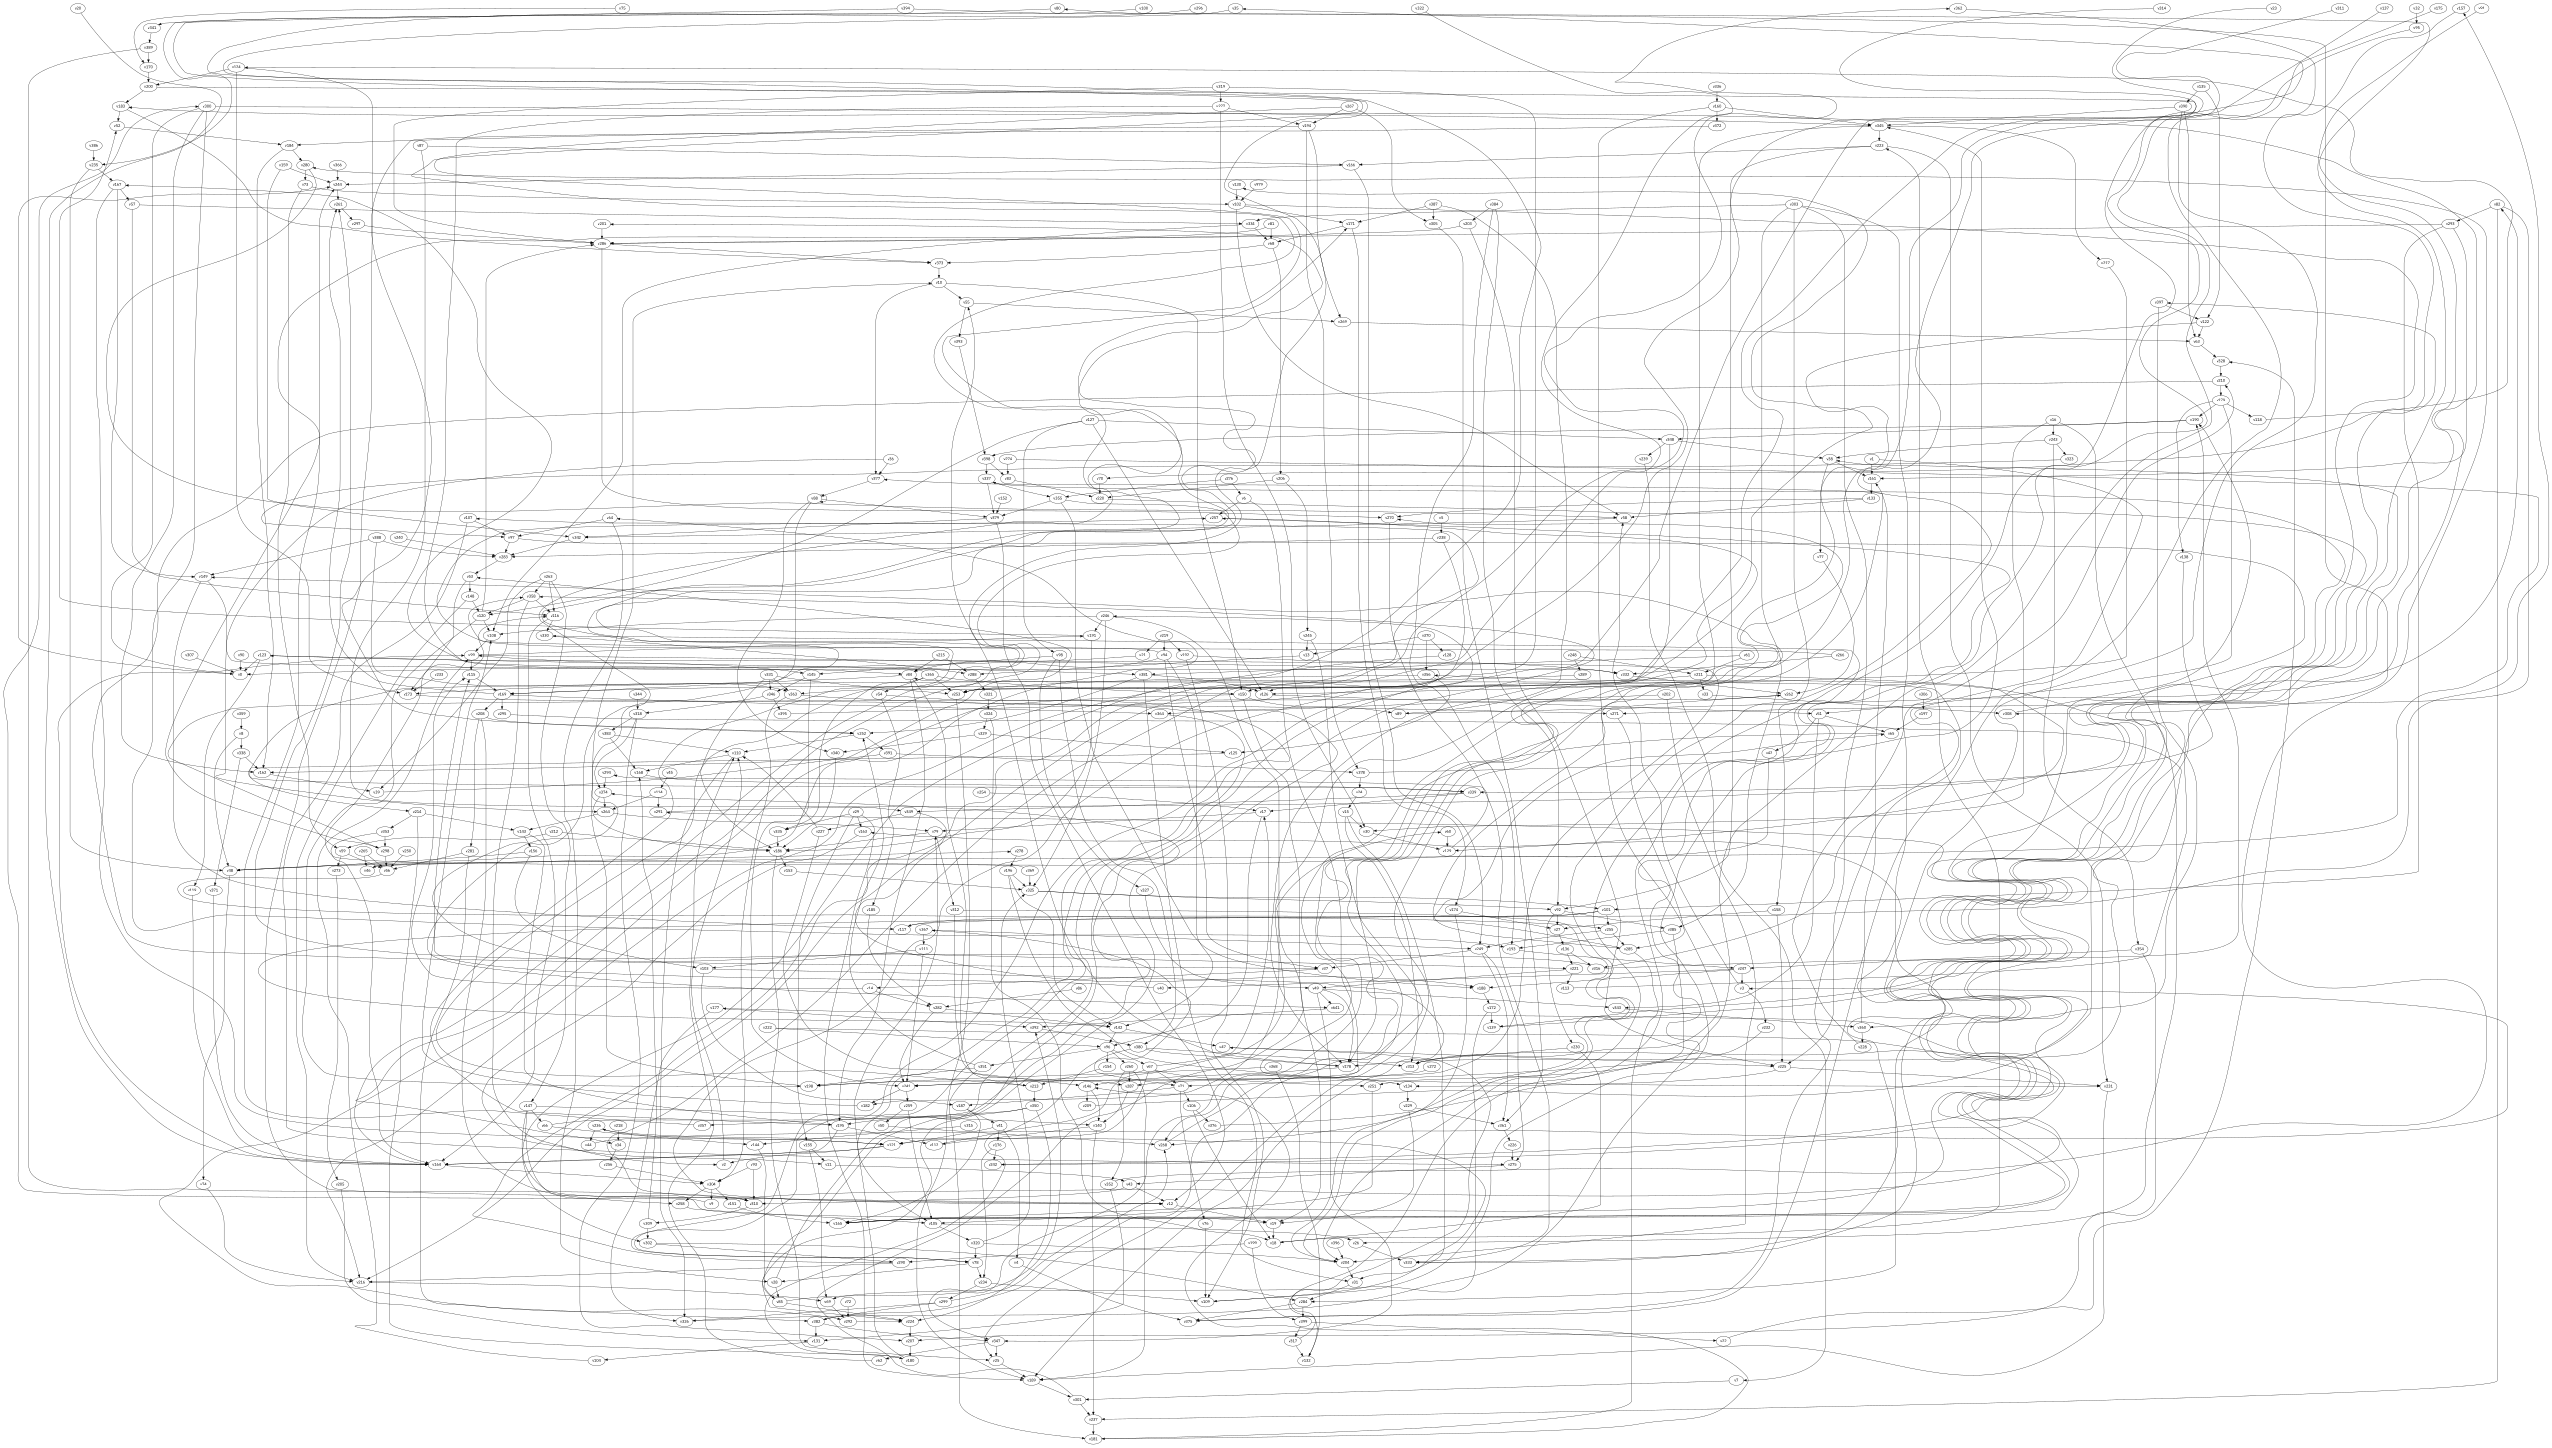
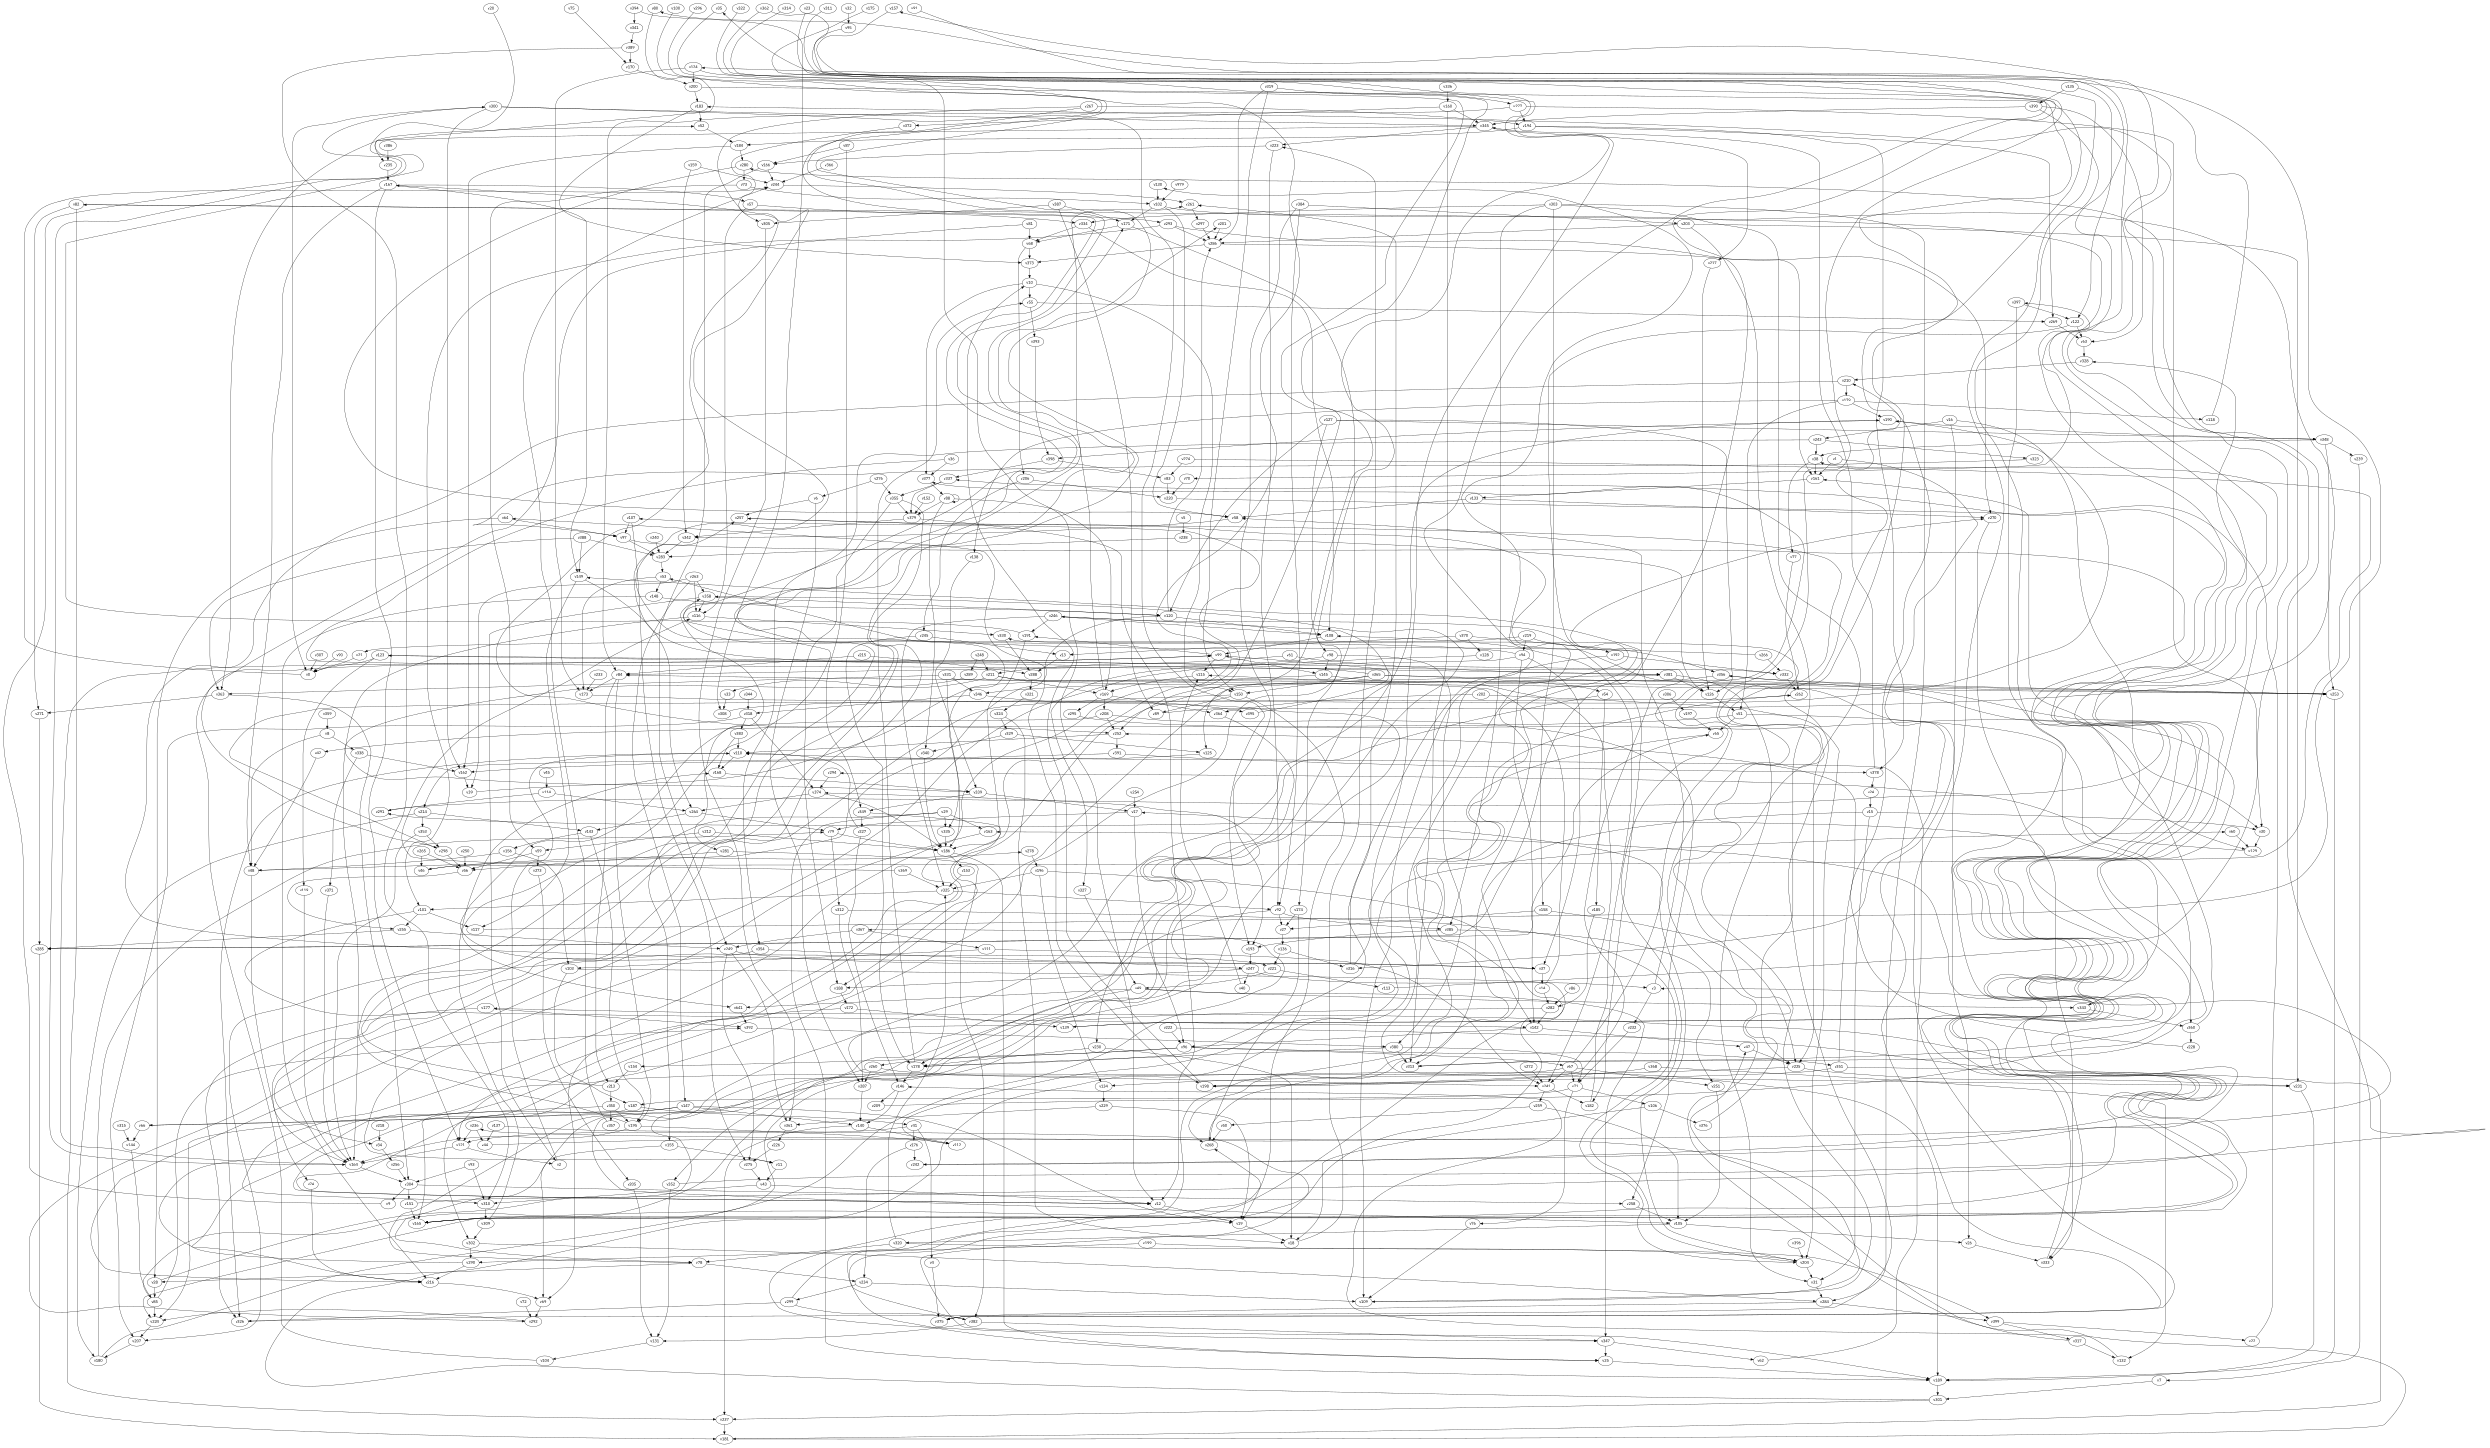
edge "v235" -> "v48": now "v167" -> "v48"
edge "v12" -> "v362": reversed
edge "v223" -> "v231": now "v203" -> "v231"
edge "v137" -> "v44": added
